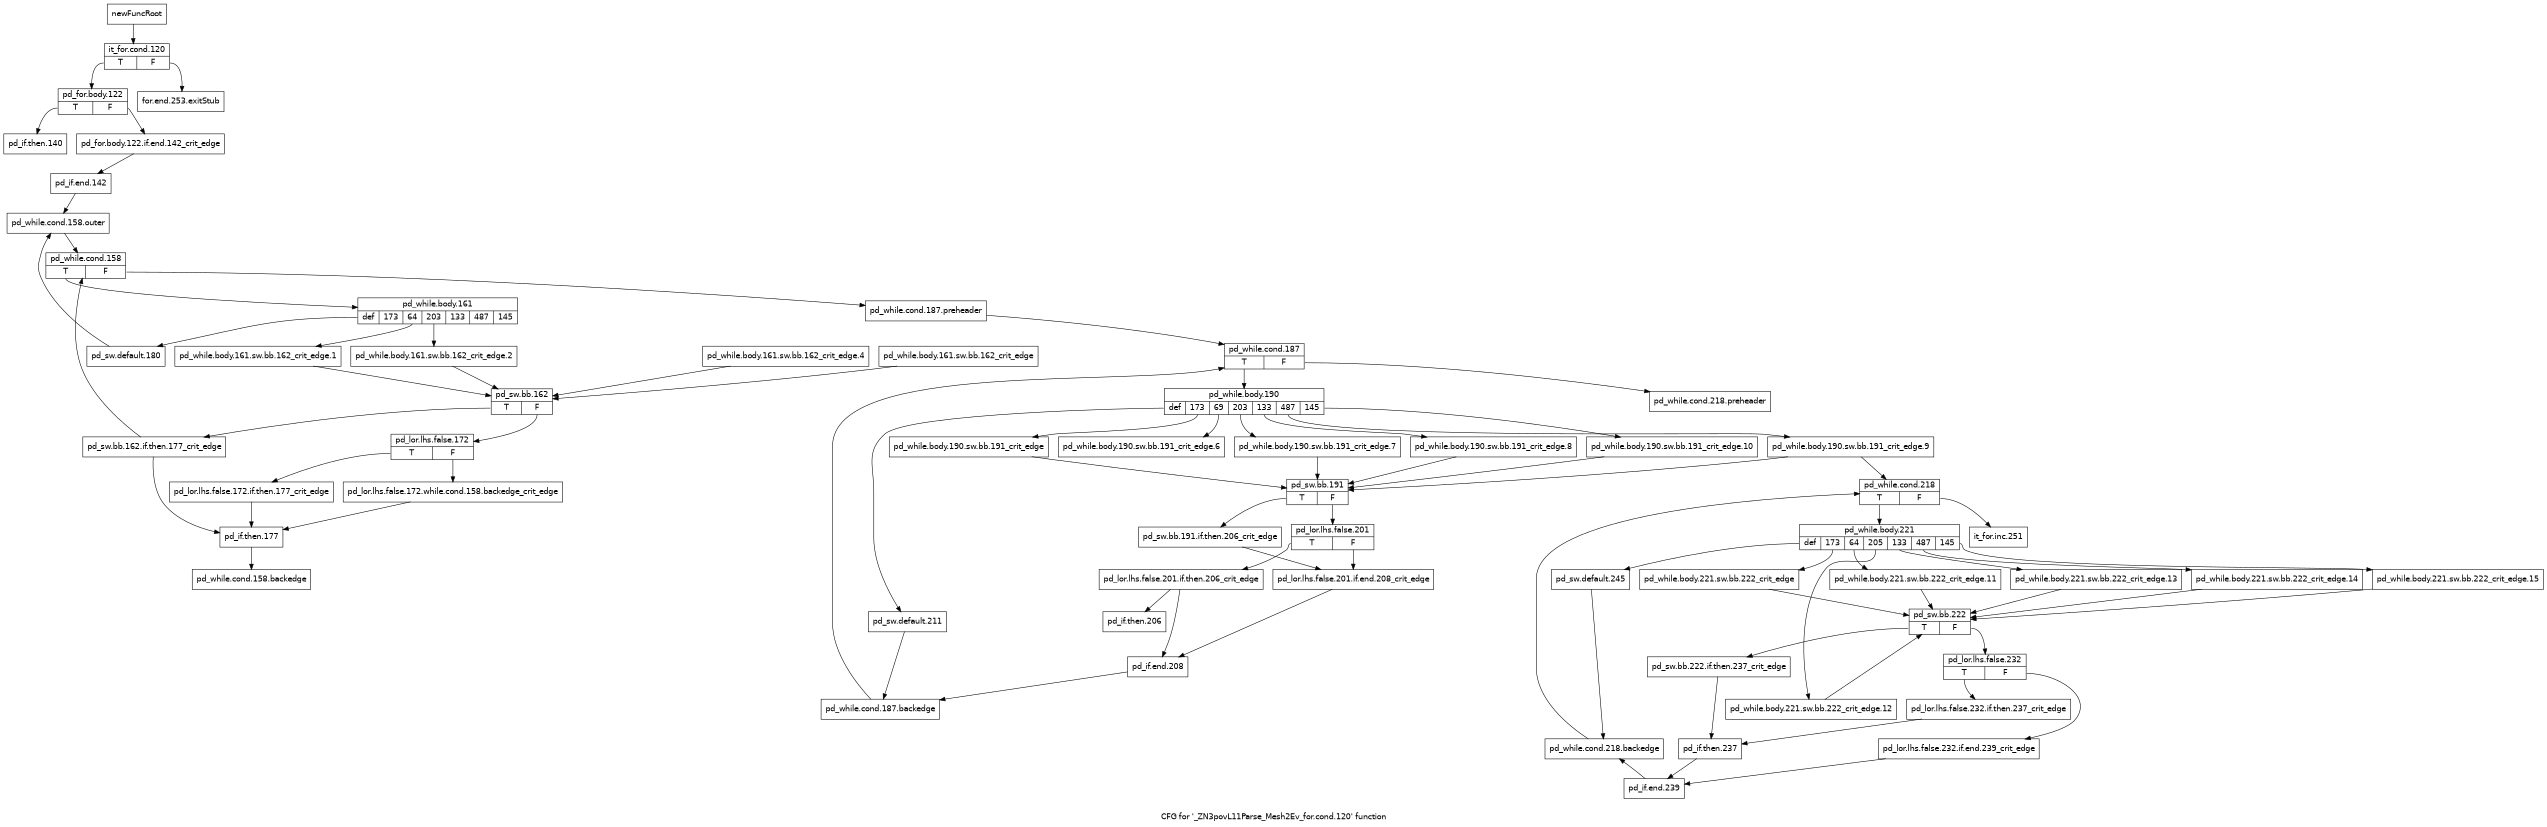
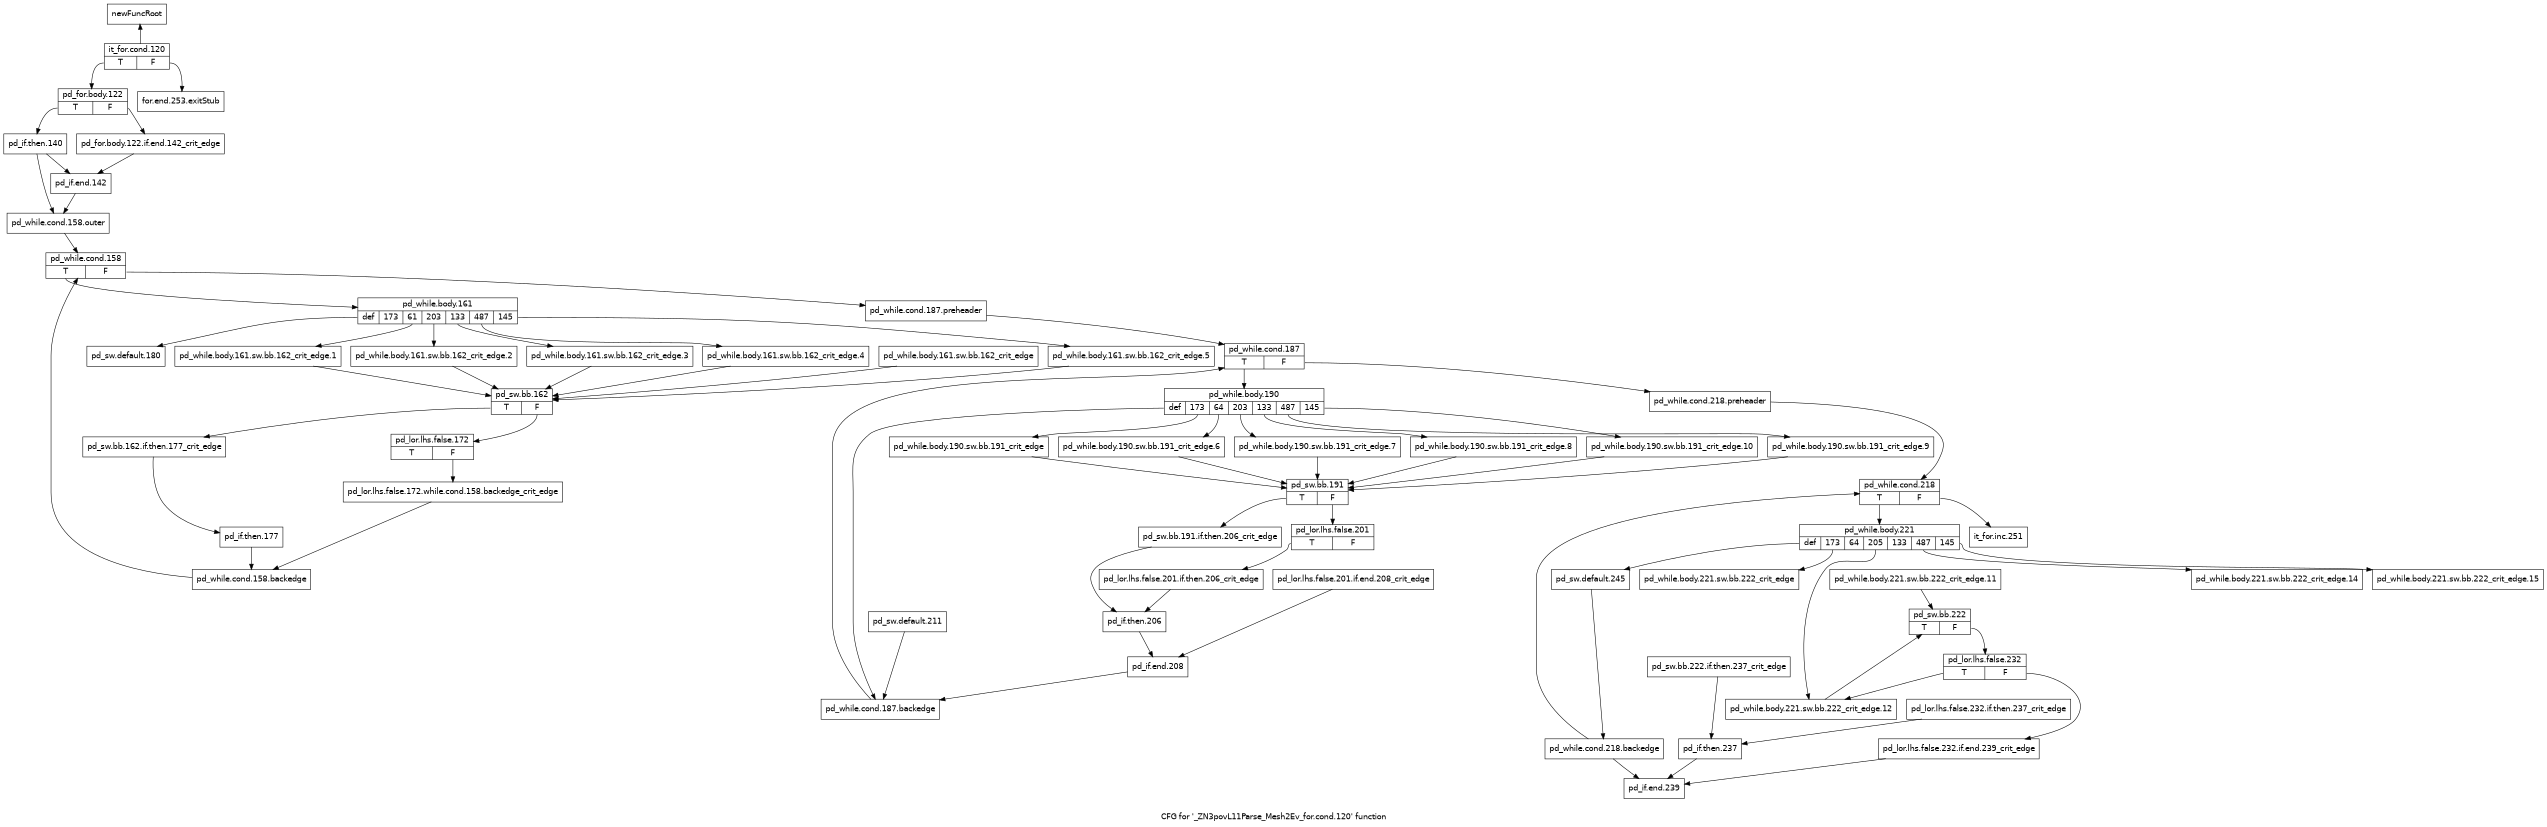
edge "newFuncRoot" -> "it_for.cond.120": reversed
edge "pd_if.then.140" -> "pd_if.end.142": added
edge "pd_sw.default.180" -> "pd_while.cond.158.outer": now "pd_if.then.140" -> "pd_while.cond.158.outer"
node "pd_while.body.161": text "64" -> "61"
edge "pd_while.body.161" -> "pd_while.body.161.sw.bb.162_crit_edge.4": added
node "pd_while.body.161.sw.bb.162_crit_edge.3": added
node "pd_while.body.161.sw.bb.162_crit_edge.5": added
edge "pd_sw.bb.162.if.then.177_crit_edge" -> "pd_while.cond.158": now "pd_while.cond.158.backedge" -> "pd_while.cond.158"
node "pd_while.body.190": text "69" -> "64"
edge "pd_while.body.190" -> "pd_sw.default.211": now "pd_while.body.190" -> "pd_while.cond.187.backedge"
edge "pd_while.body.190.sw.bb.191_crit_edge.9" -> "pd_while.cond.218": now "pd_while.cond.218.preheader" -> "pd_while.cond.218"
edge "pd_while.body.190.sw.bb.191_crit_edge.6" -> "pd_sw.bb.191": added
node "pd_lor.lhs.false.172.if.then.177_crit_edge": removed
edge "pd_lor.lhs.false.172.while.cond.158.backedge_crit_edge" -> "pd_if.then.177": now "pd_lor.lhs.false.172.while.cond.158.backedge_crit_edge" -> "pd_while.cond.158.backedge"
edge "pd_lor.lhs.false.201" -> "pd_lor.lhs.false.201.if.end.208_crit_edge": removed
edge "pd_sw.bb.191.if.then.206_crit_edge" -> "pd_lor.lhs.false.201.if.end.208_crit_edge": now "pd_sw.bb.191.if.then.206_crit_edge" -> "pd_if.then.206"
edge "pd_while.body.221" -> "pd_while.body.221.sw.bb.222_crit_edge.11": removed
node "pd_while.body.221.sw.bb.222_crit_edge.13": removed
edge "pd_while.body.221.sw.bb.222_crit_edge" -> "pd_sw.bb.222": removed
edge "pd_while.body.221.sw.bb.222_crit_edge.14" -> "pd_sw.bb.222": removed
edge "pd_while.body.221.sw.bb.222_crit_edge.15" -> "pd_sw.bb.222": removed
edge "pd_lor.lhs.false.201.if.then.206_crit_edge" -> "pd_if.end.208": now "pd_if.then.206" -> "pd_if.end.208"
edge "pd_sw.bb.222" -> "pd_sw.bb.222.if.then.237_crit_edge": removed
edge "pd_lor.lhs.false.232" -> "pd_lor.lhs.false.232.if.then.237_crit_edge": now "pd_lor.lhs.false.232" -> "pd_while.body.221.sw.bb.222_crit_edge.12"
edge "pd_if.end.239" -> "pd_while.cond.218.backedge": reversed
